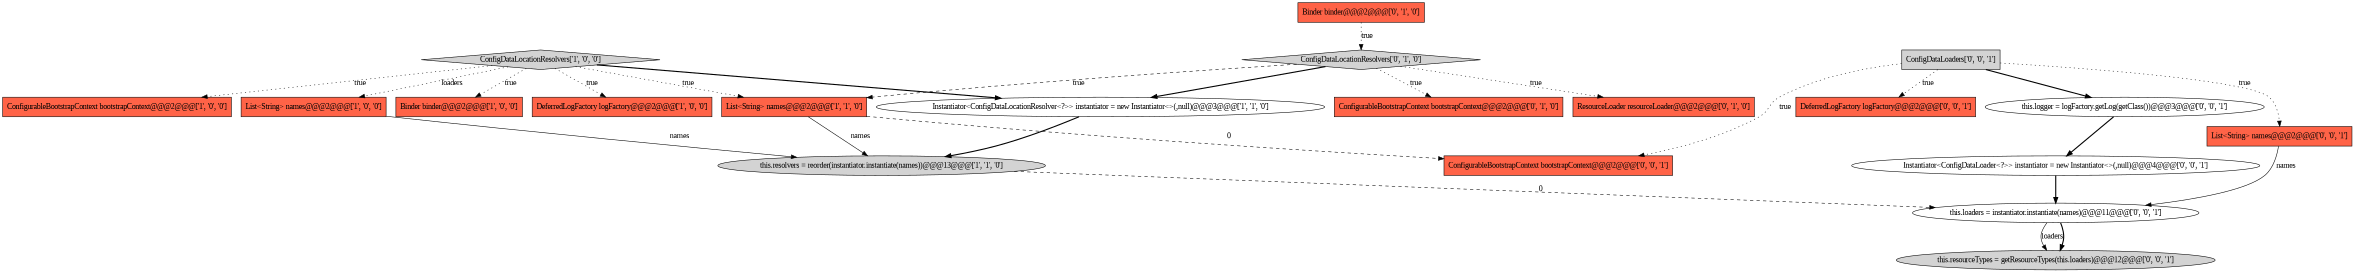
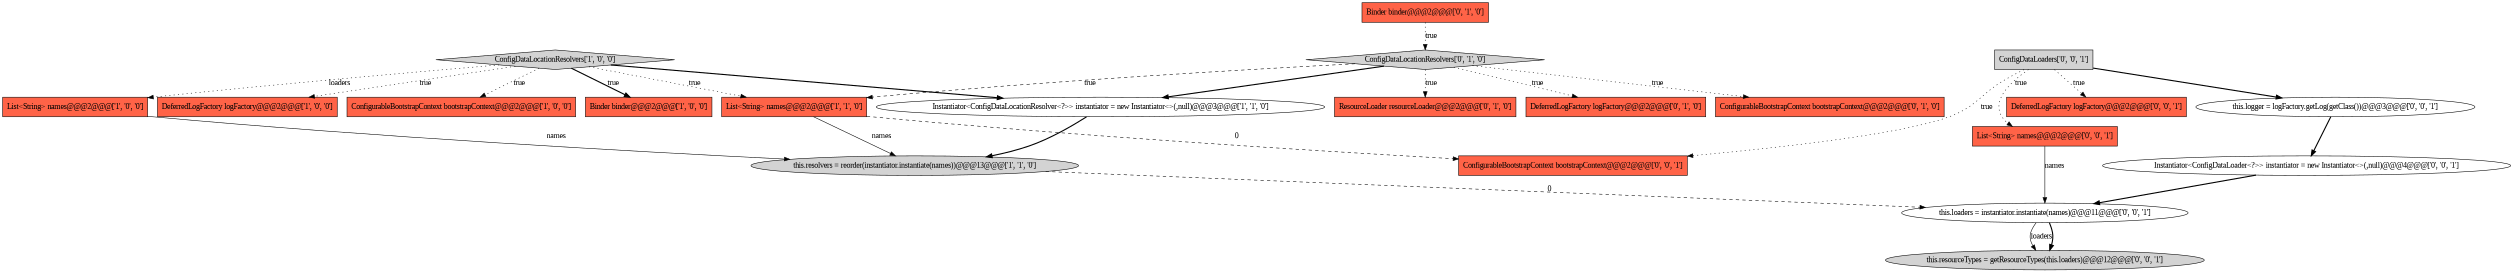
edge "ConfigDataLocationResolvers['1', '0', '0']" -> "Binder binder@@@2@@@['1', '0', '0']": style dotted -> bold
node "DeferredLogFactory logFactory@@@2@@@['0', '1', '0']": added
